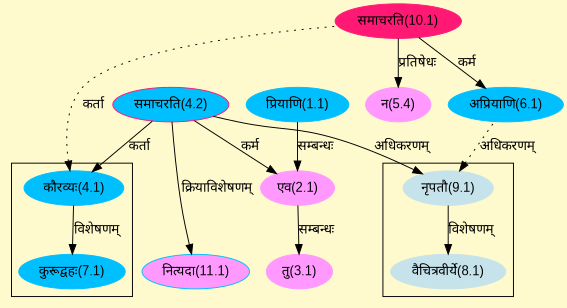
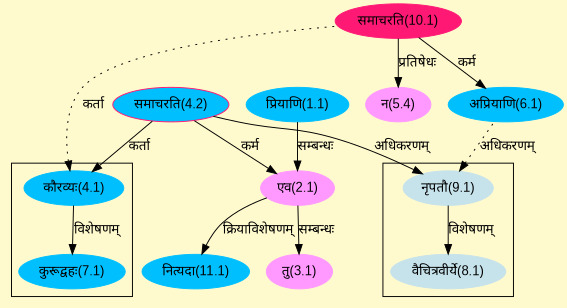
edge "समाचरति(4.2)" -> "नित्यदा(11.1)": now "एव(2.1)" -> "नित्यदा(11.1)"
node "नित्यदा(11.1)": fillcolor #ff99ff -> #00bfff
